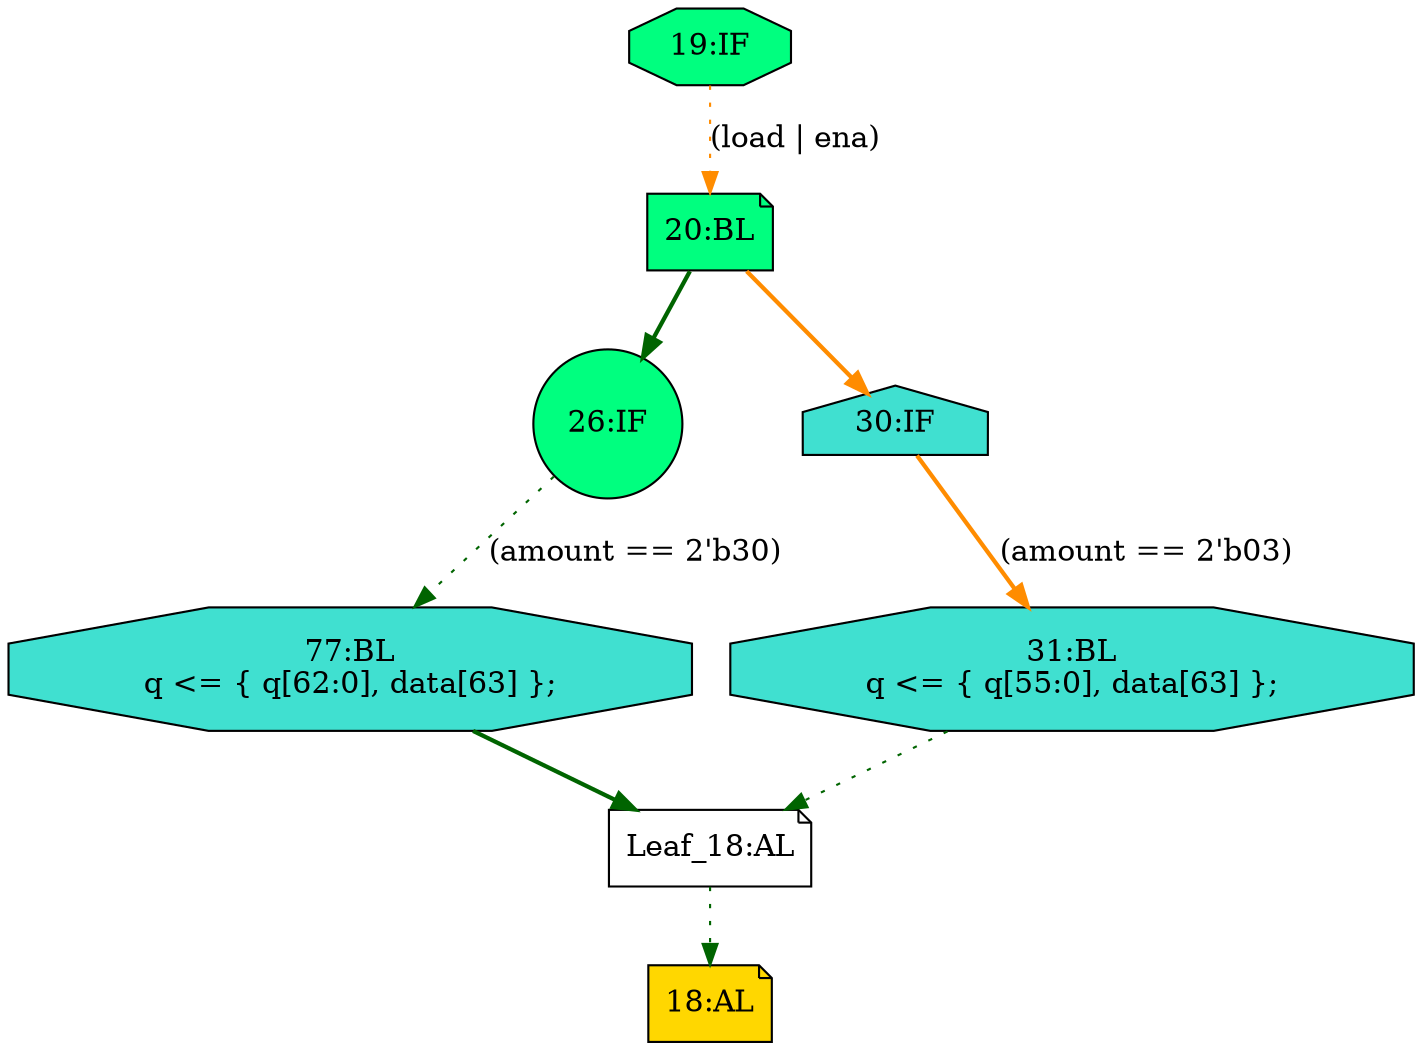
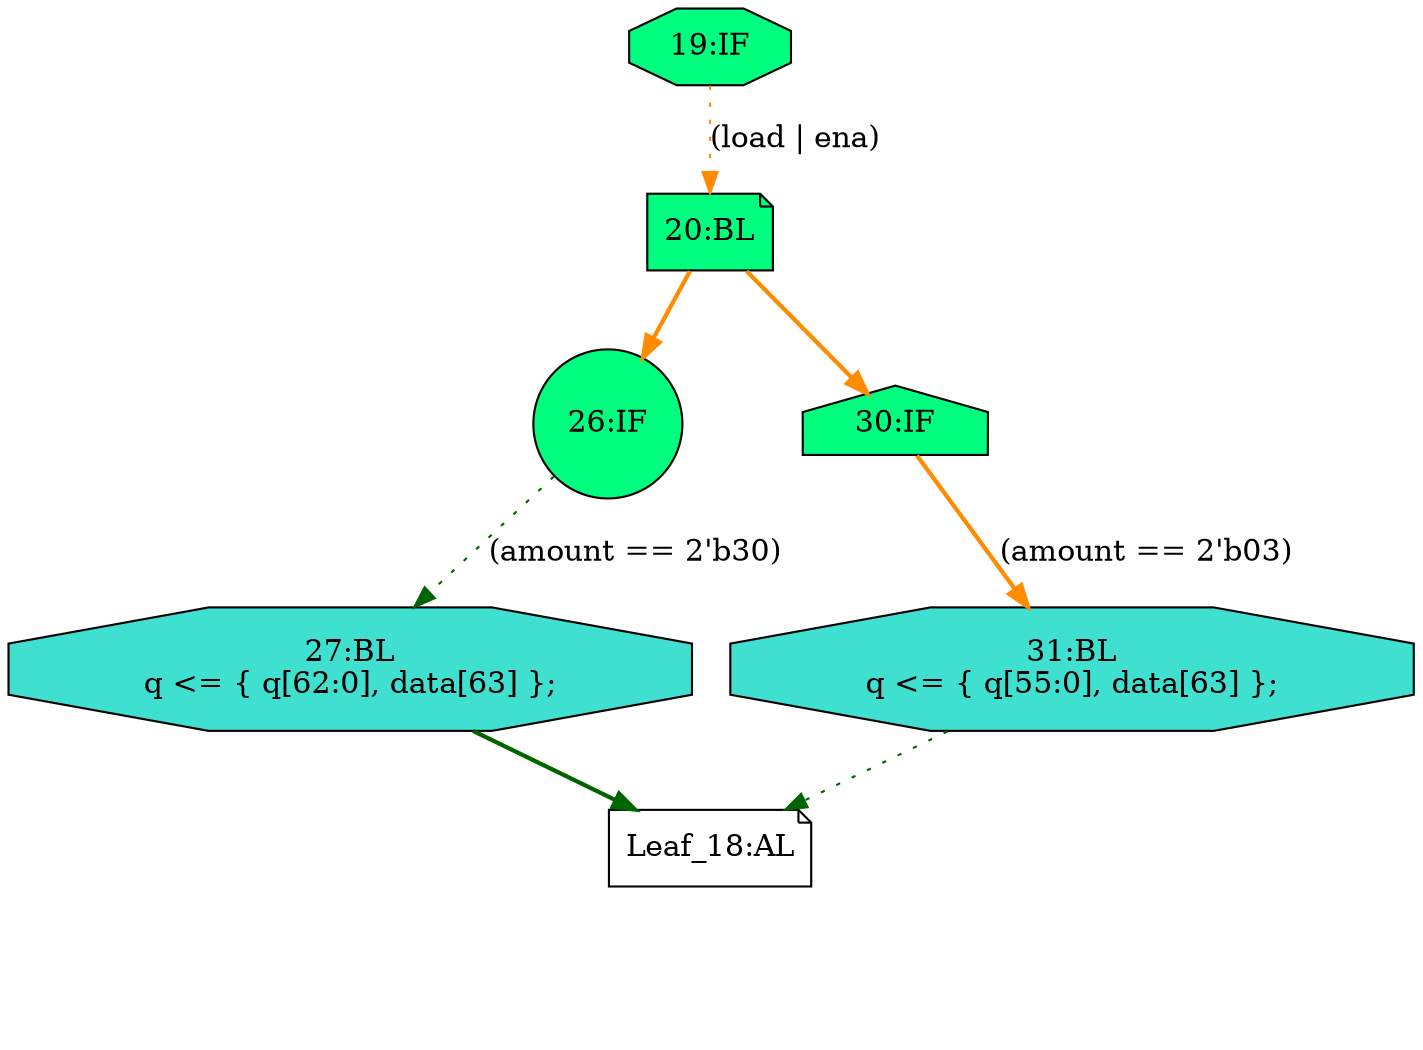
edge "20:BL" -> "26:IF": color darkgreen -> darkorange
node "30:IF": fillcolor turquoise -> springgreen
node "77:BL q <= { q[62:0], data[63] };": label "77:BL q <= { q[62:0], data[63] };" -> "27:BL q <= { q[62:0], data[63] };"
node "18:AL": removed
